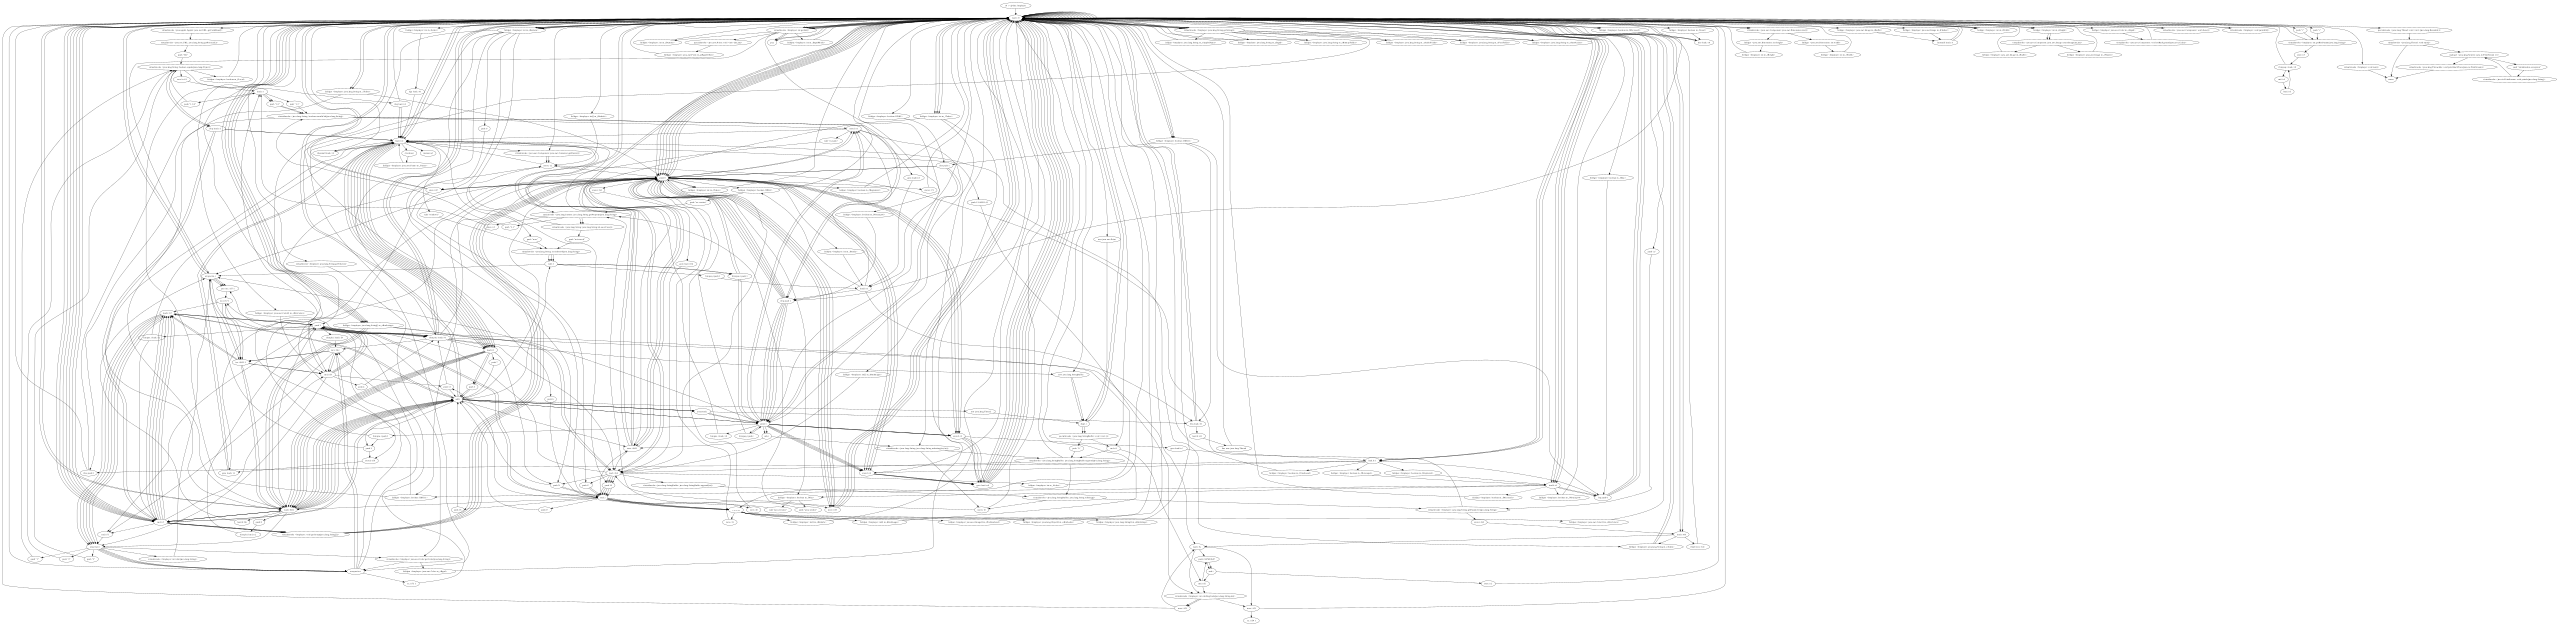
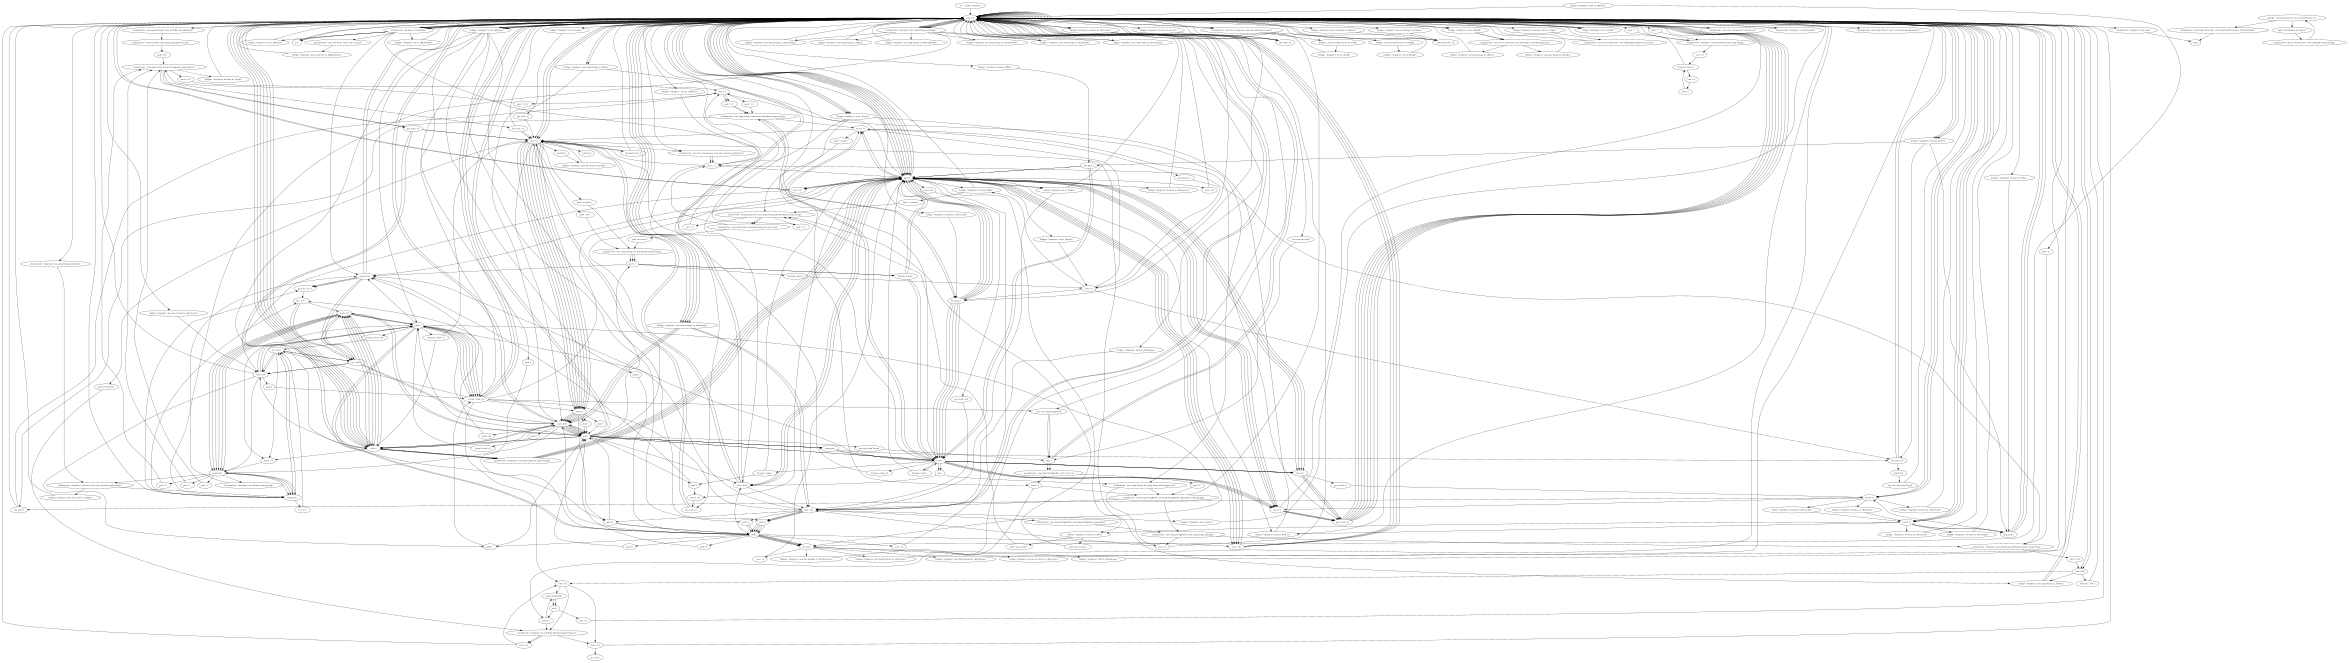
edge "store.r r2" -> "load.r r0": added
node "virtualinvoke <java.lang.Thread: void start()>": removed
edge "push 3" -> "arraywrite.i": added
edge "newarray" -> "fieldput <btnplayer: int[] m_iBtnInfo>": reversed
